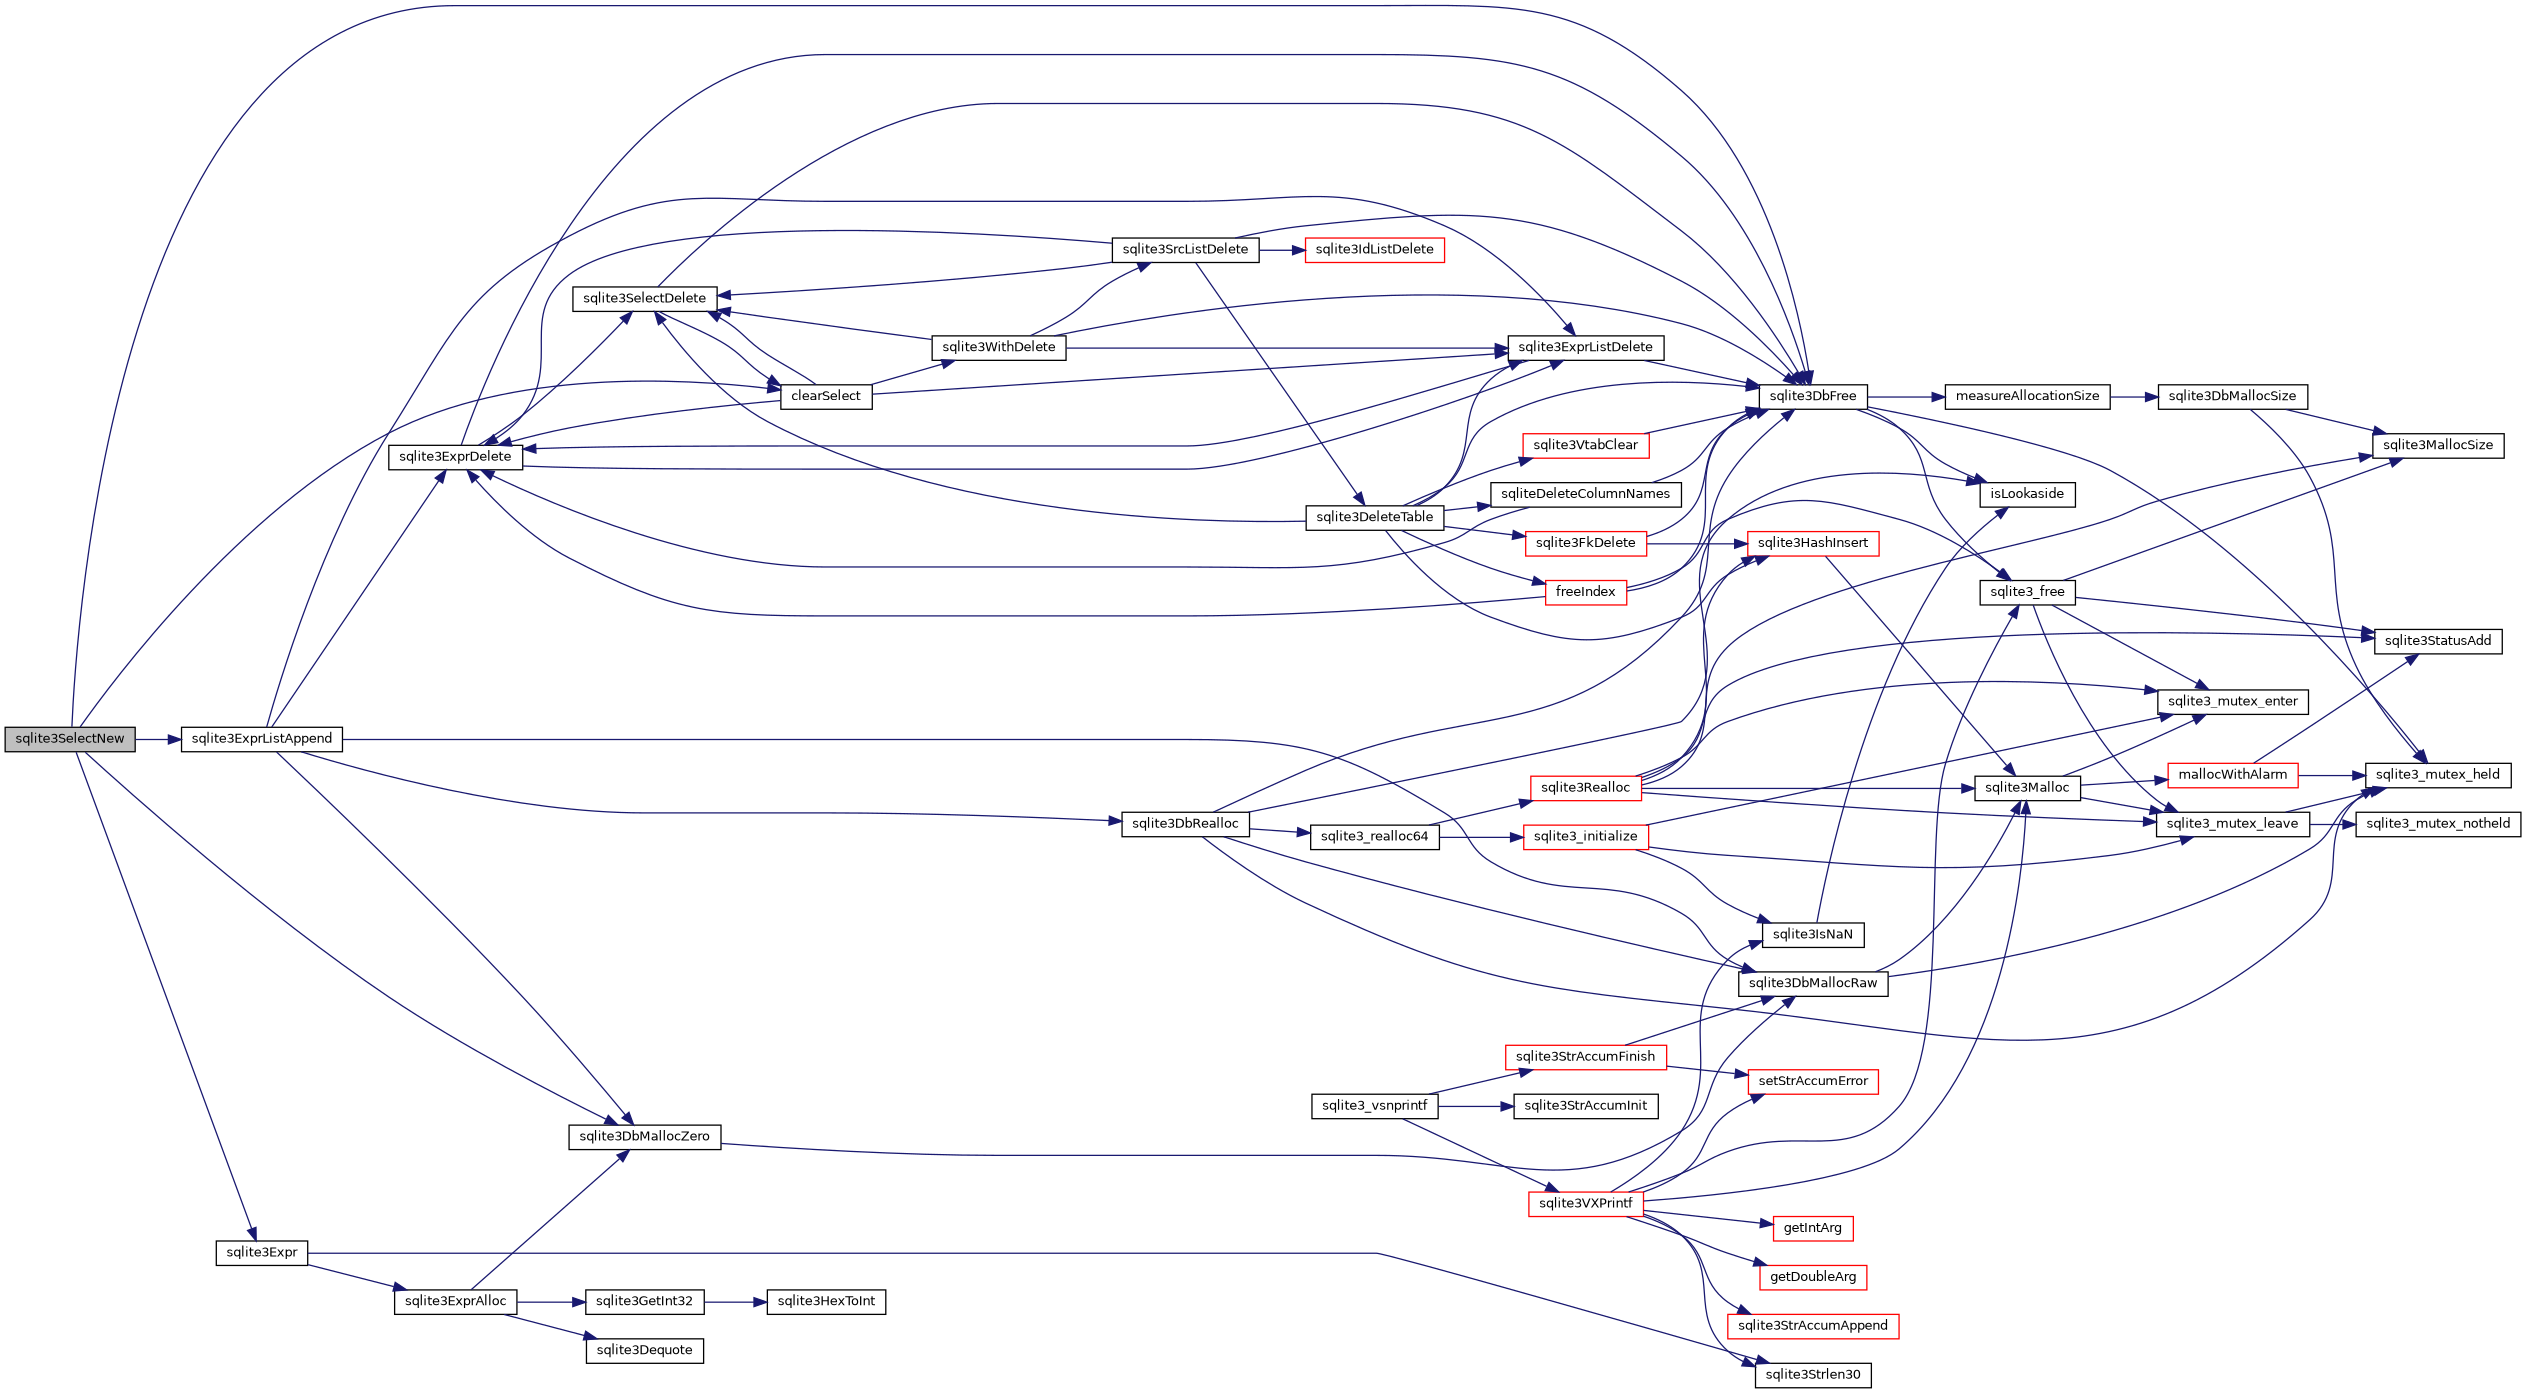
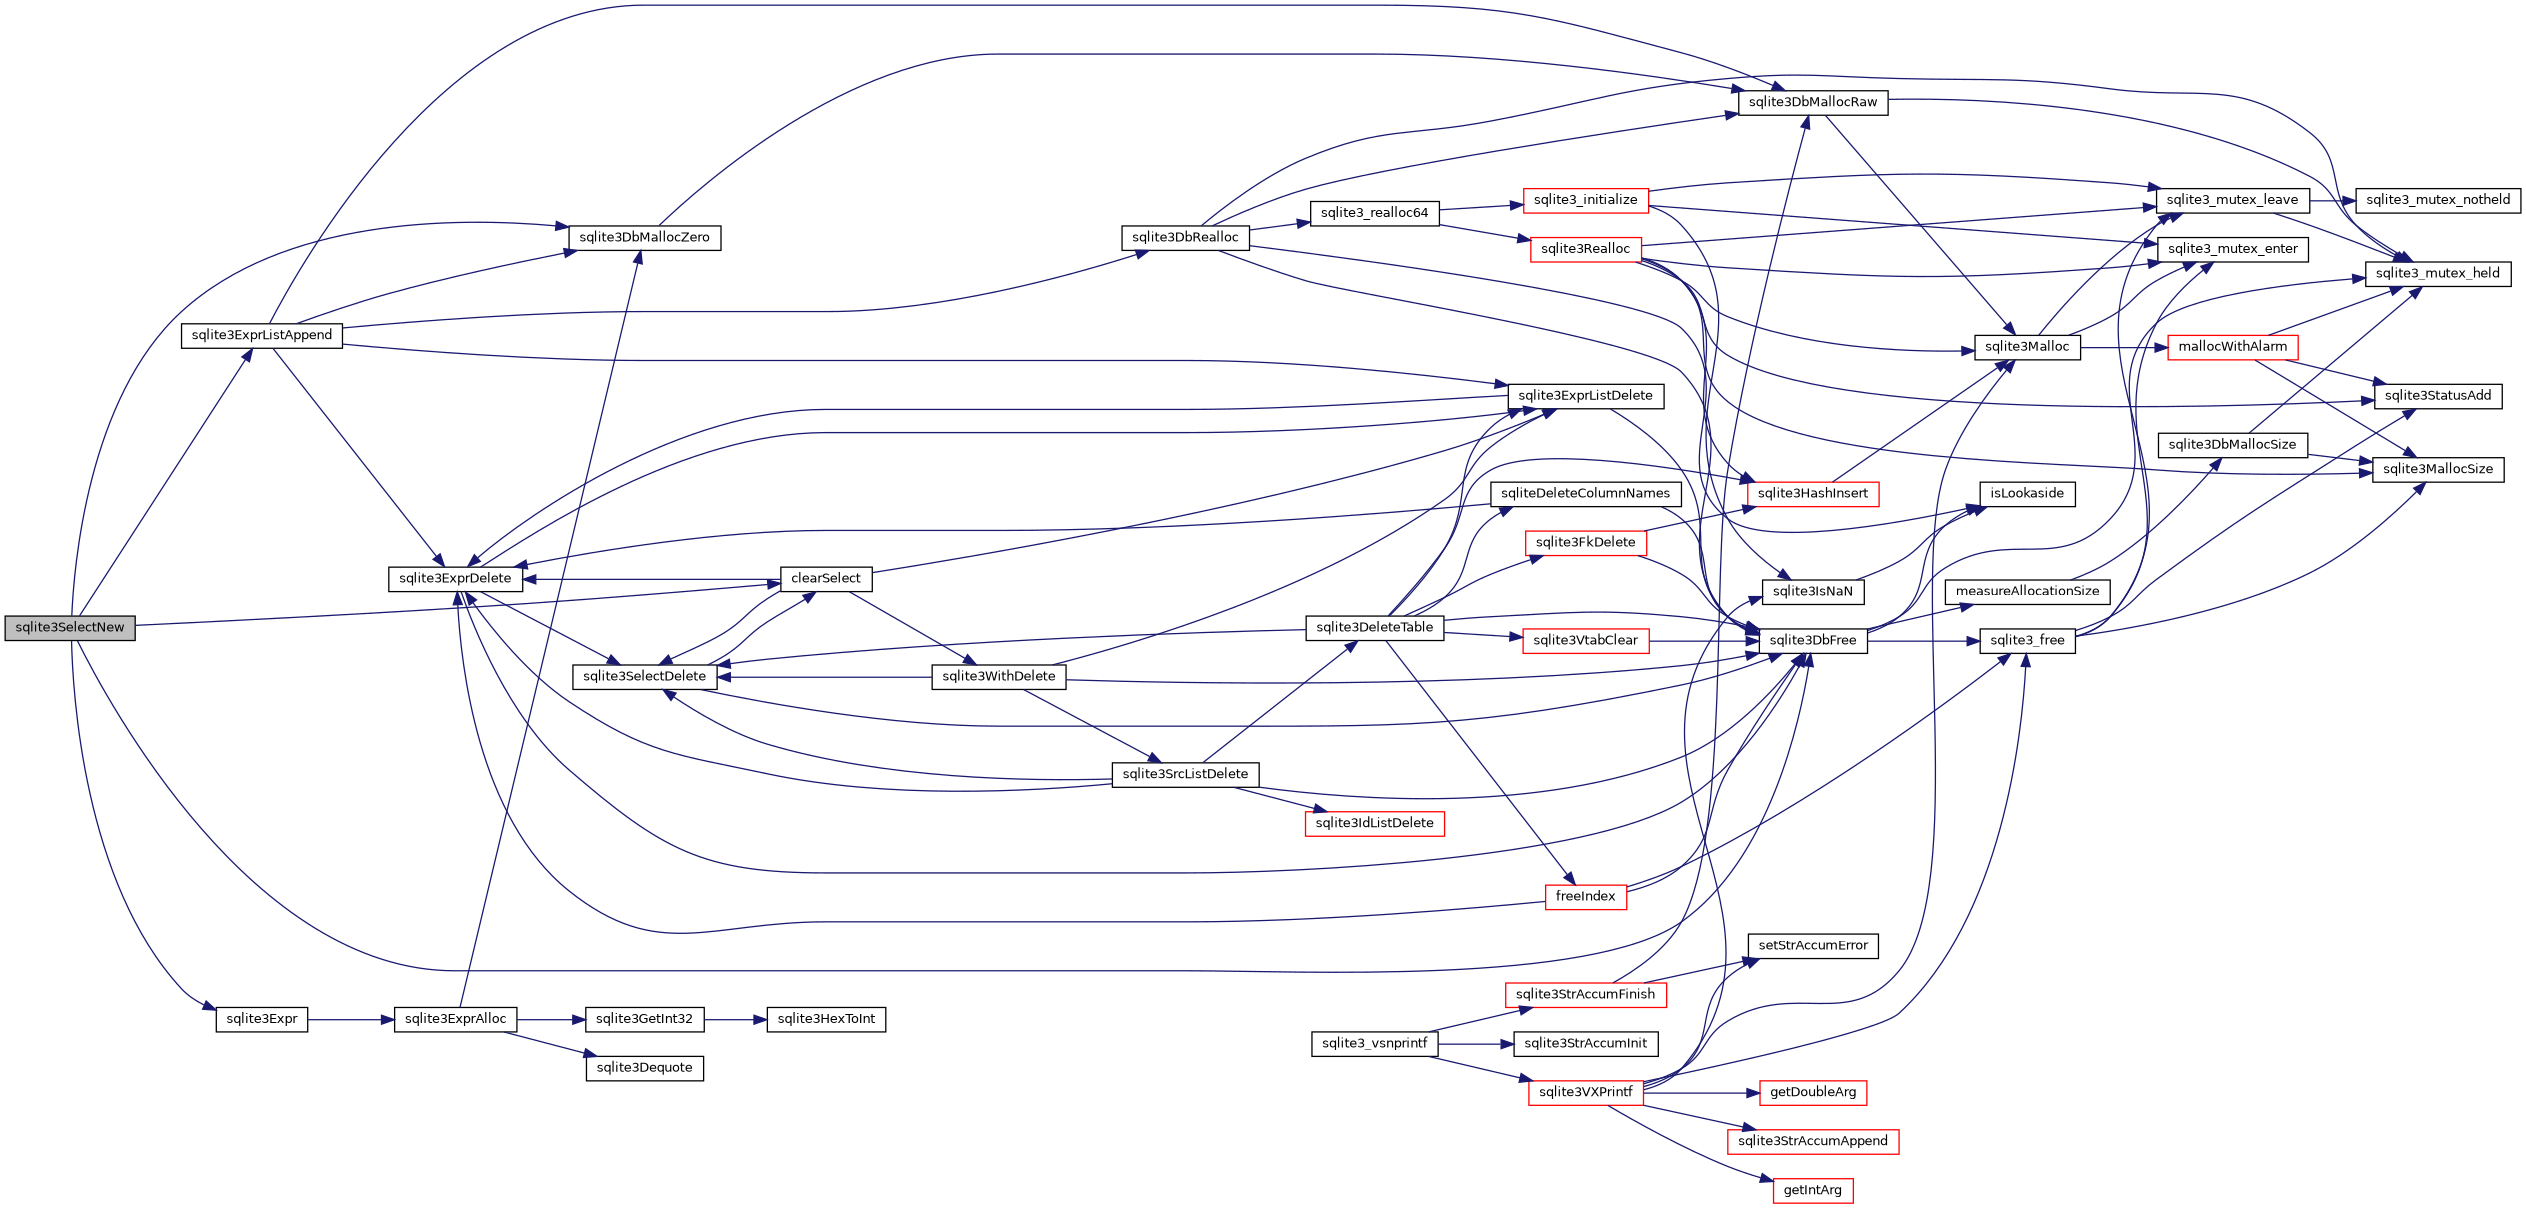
edge "mallocWithAlarm" -> "sqlite3MallocSize": added
node "setStrAccumError": color red -> black
node "sqlite3Strlen30": removed
